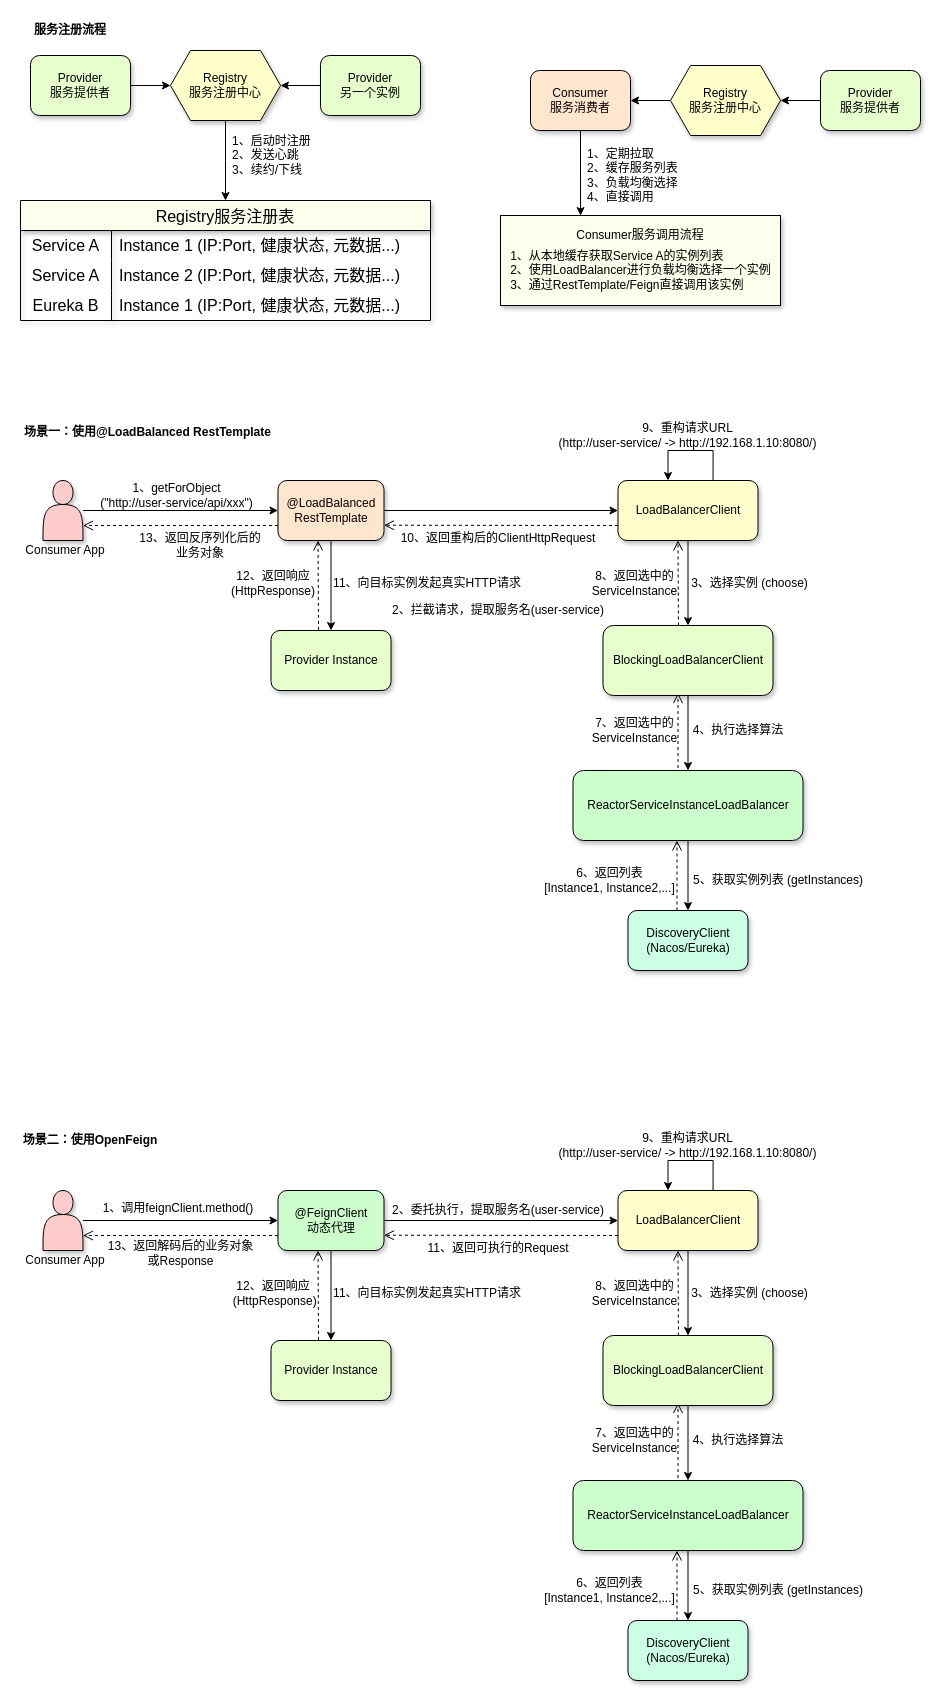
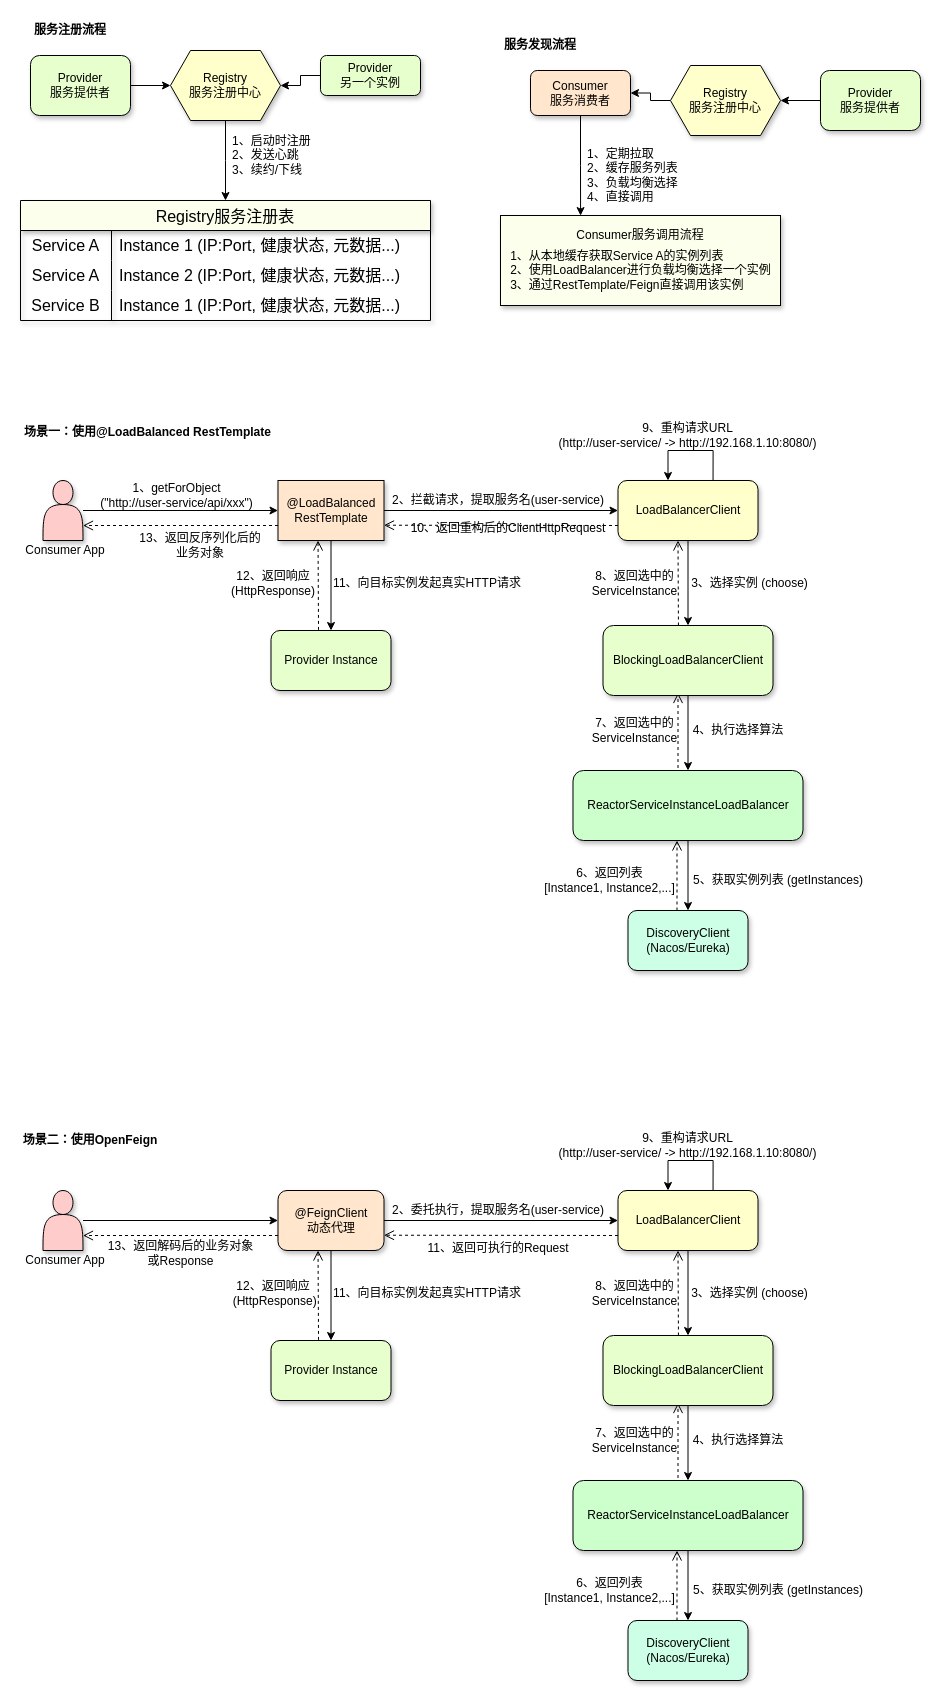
node "服务发现流程": added
node "Provider 另一个实例": size 100x60 -> 100x40
node "Consumer 服务消费者": size 100x60 -> 100x45
node "Eureka B": label "Eureka B" -> "Service B"
node "@LoadBalanced RestTemplate": shape rounded rectangle -> rectangle
node "10、返回重构后的ClientHttpRequest": moved (498, 538) -> (508, 528)
node "2、拦截请求，提取服务名(user-service)": moved (498, 611) -> (498, 501)
node "1、调用feignClient.method()": removed
node "@FeignClient 动态代理": fillcolor #ccffcc -> #ffe6cc
